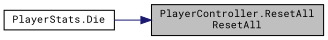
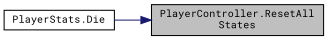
node "PlayerController.ResetAll ResetAll": label "PlayerController.ResetAll ResetAll" -> "PlayerController.ResetAll States"
